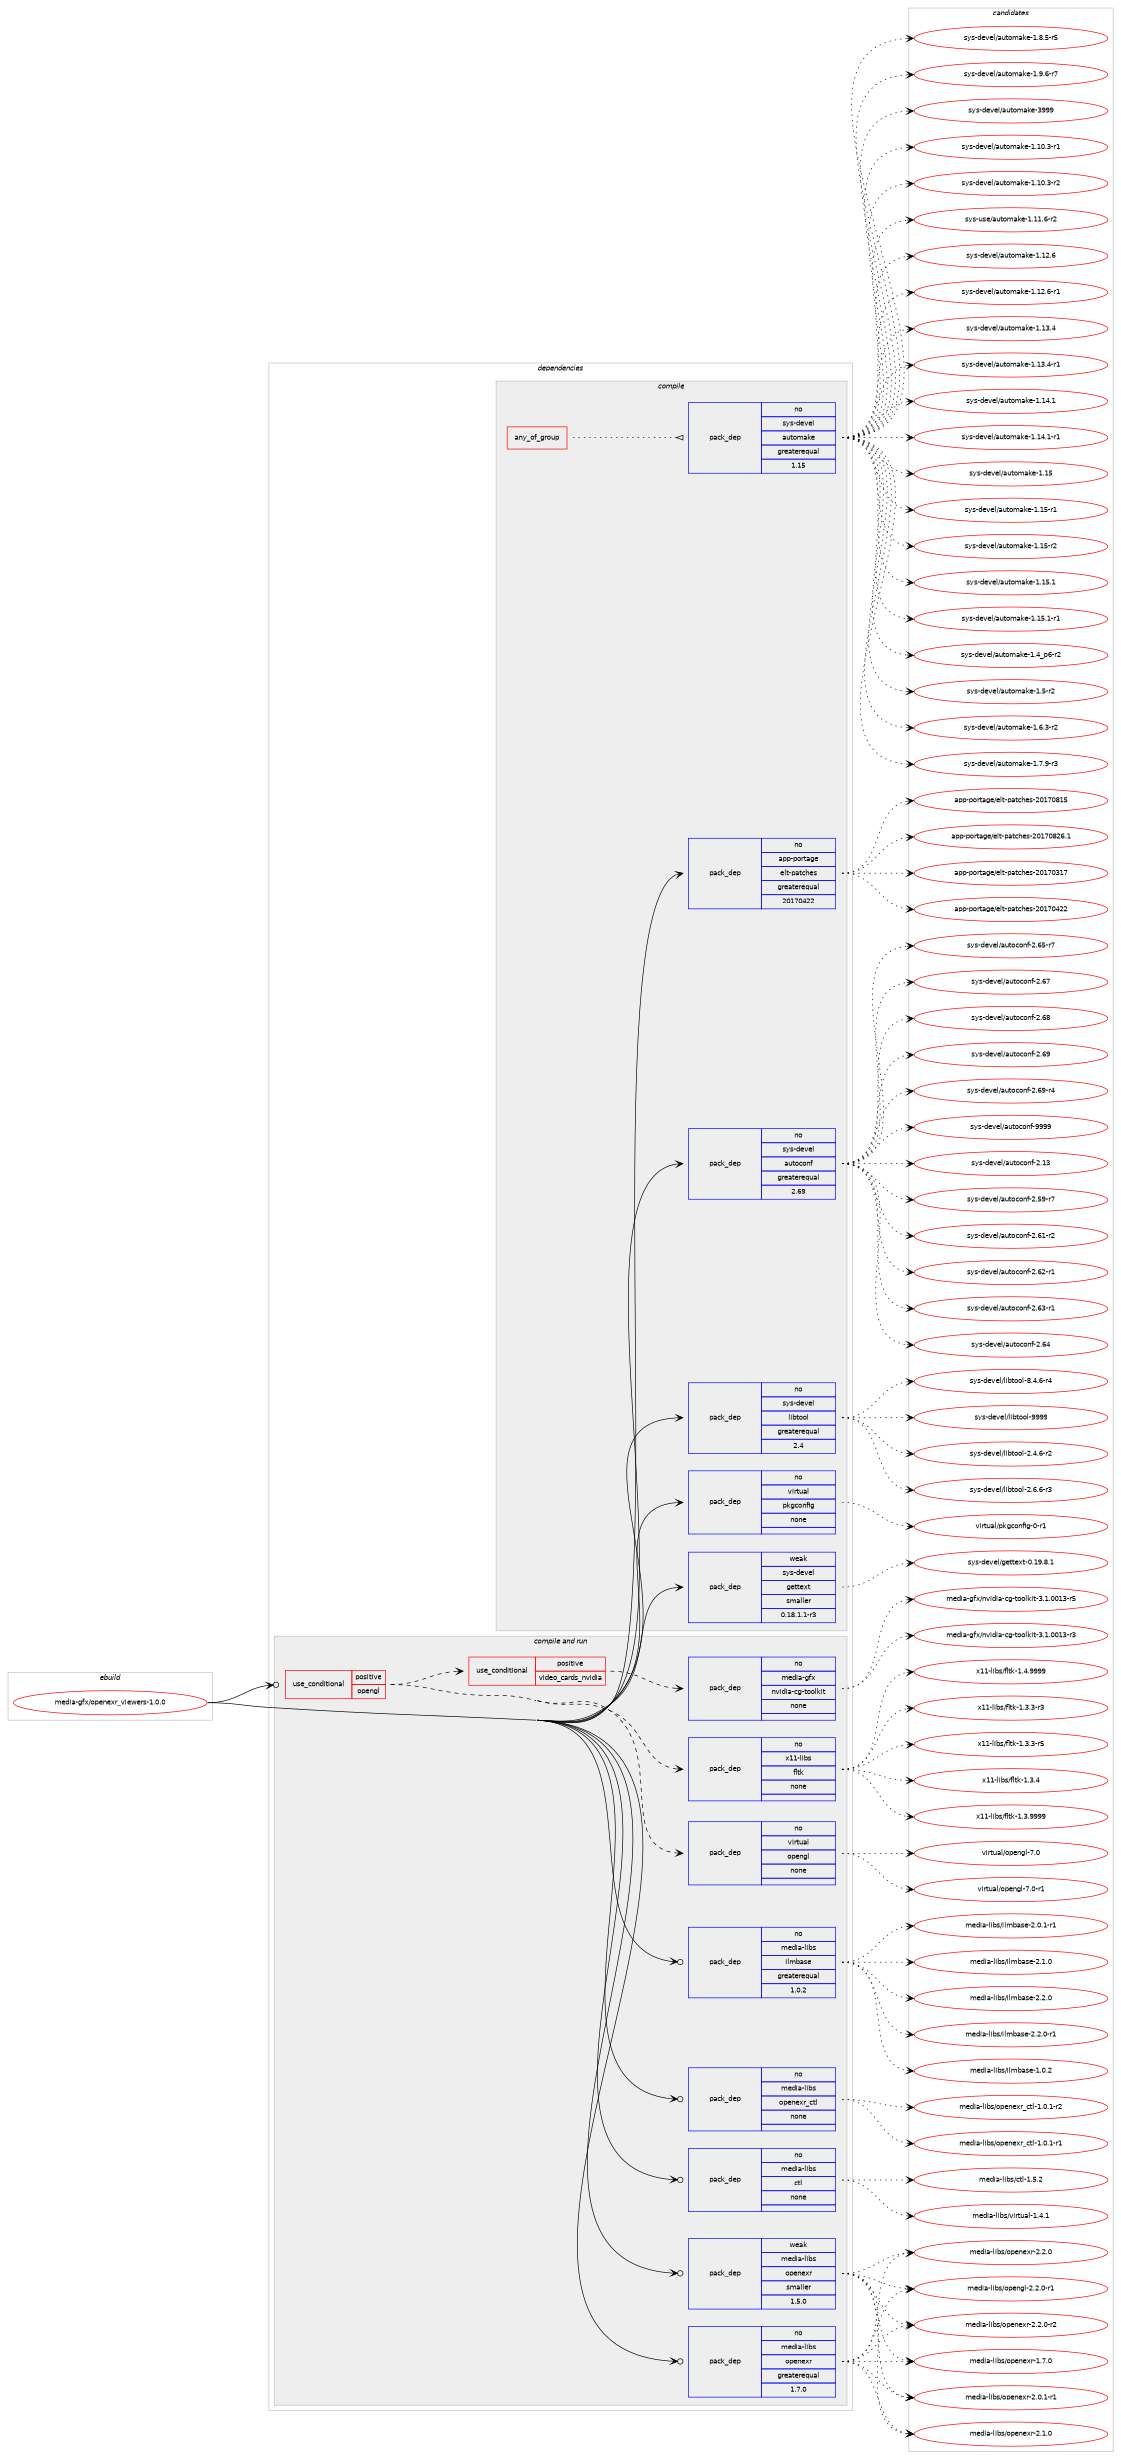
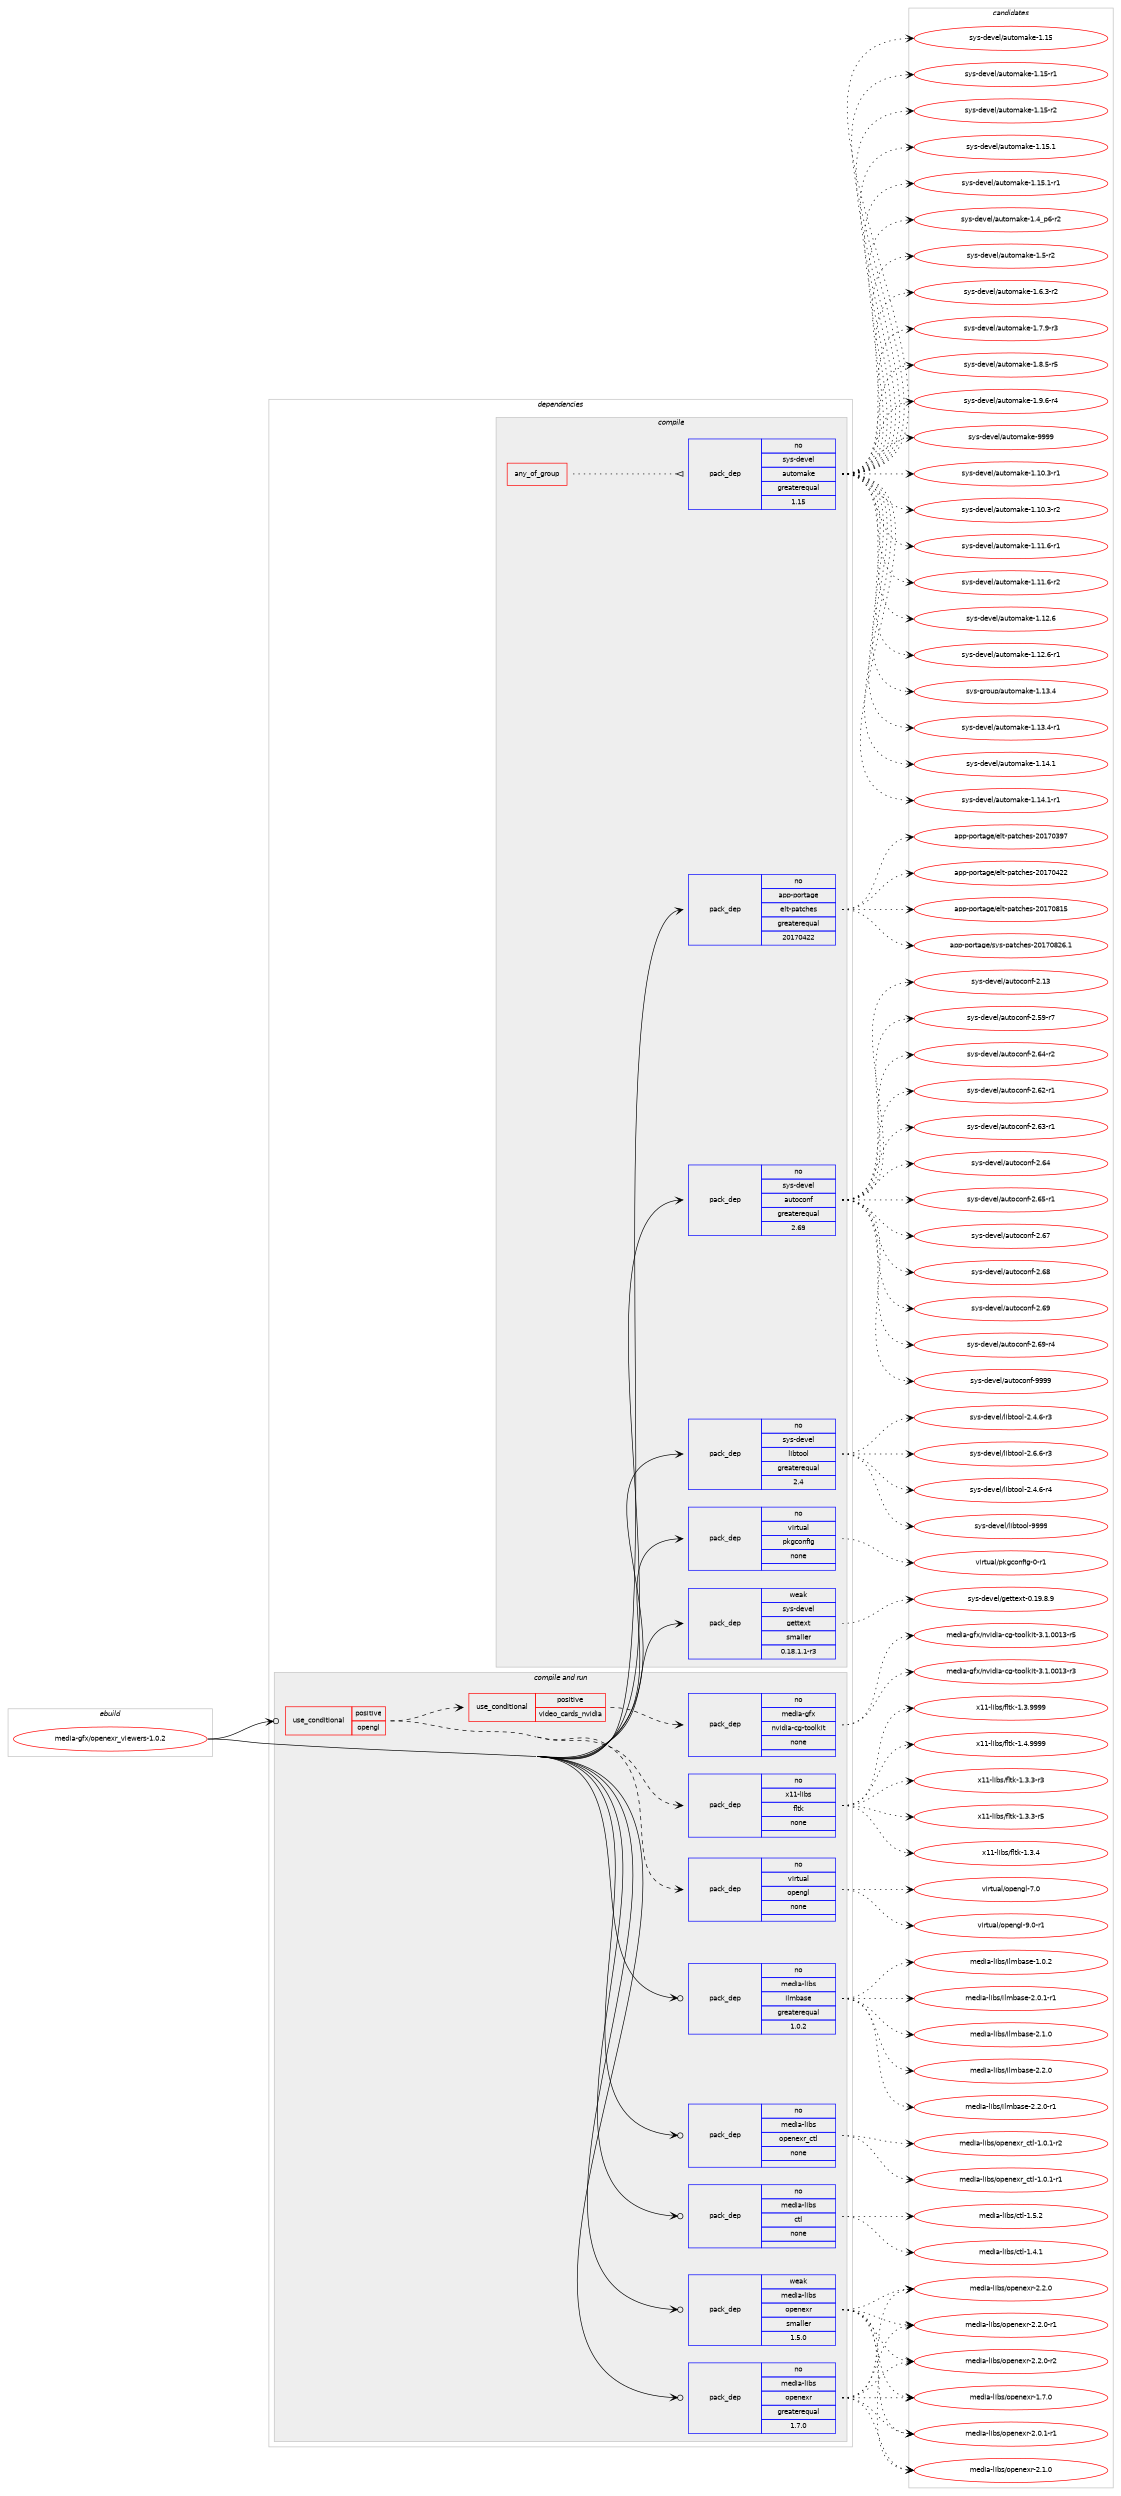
node "sys-devel/automake-1.9.6-r7": label "sys-devel/automake-1.9.6-r7" -> "sys-devel/automake-1.9.6-r4"
node "sys-devel/automake-3999": label "sys-devel/automake-3999" -> "sys-devel/automake-9999"
node "sys-use/automake-1.11.6-r2": label "sys-use/automake-1.11.6-r2" -> "sys-devel/automake-1.11.6-r2"
node "sys-devel/automake-1.13.4": label "sys-devel/automake-1.13.4" -> "sys-group/automake-1.13.4"
node "sys-devel/automake-1.11.6-r1": added
node "app-portage/elt-patches-20170826.1": label "app-portage/elt-patches-20170826.1" -> "app-portage/sys-patches-20170826.1"
node "app-portage/elt-patches-20170317": label "app-portage/elt-patches-20170317" -> "app-portage/elt-patches-20170397"
node "sys-devel/autoconf-2.65-r7": label "sys-devel/autoconf-2.65-r7" -> "sys-devel/autoconf-2.65-r1"
node "sys-devel/autoconf-2.61-r2": label "sys-devel/autoconf-2.61-r2" -> "sys-devel/autoconf-2.64-r2"
node "sys-devel/libtool-8.4.6-r4": label "sys-devel/libtool-8.4.6-r4" -> "sys-devel/libtool-2.4.6-r4"
node "sys-devel/libtool-2.4.6-r2": label "sys-devel/libtool-2.4.6-r2" -> "sys-devel/libtool-2.4.6-r3"
node "sys-devel/gettext-0.19.8.1": label "sys-devel/gettext-0.19.8.1" -> "sys-devel/gettext-0.19.8.9"
node "media-gfx/openexr_viewers-1.0.0": label "media-gfx/openexr_viewers-1.0.0" -> "media-gfx/openexr_viewers-1.0.2"
node "virtual/opengl-7.0-r1": label "virtual/opengl-7.0-r1" -> "virtual/opengl-9.0-r1"
node "media-libs/virtual-1.4.1": label "media-libs/virtual-1.4.1" -> "media-libs/ctl-1.4.1"
node "media-libs/opengl-2.2.0-r1": label "media-libs/opengl-2.2.0-r1" -> "media-libs/openexr-2.2.0-r1"
